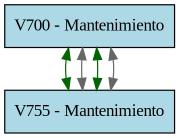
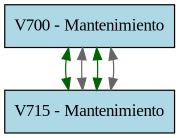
node "V755 - Mantenimiento": label "V755 - Mantenimiento" -> "V715 - Mantenimiento"
